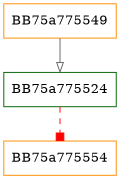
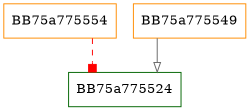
edge "BB75a775524" -> "BB75a775554": reversed
